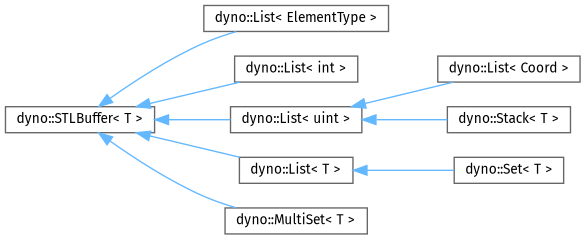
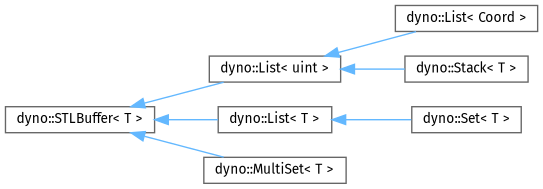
node "dyno::List< ElementType >": removed
node "dyno::List< int >": removed
